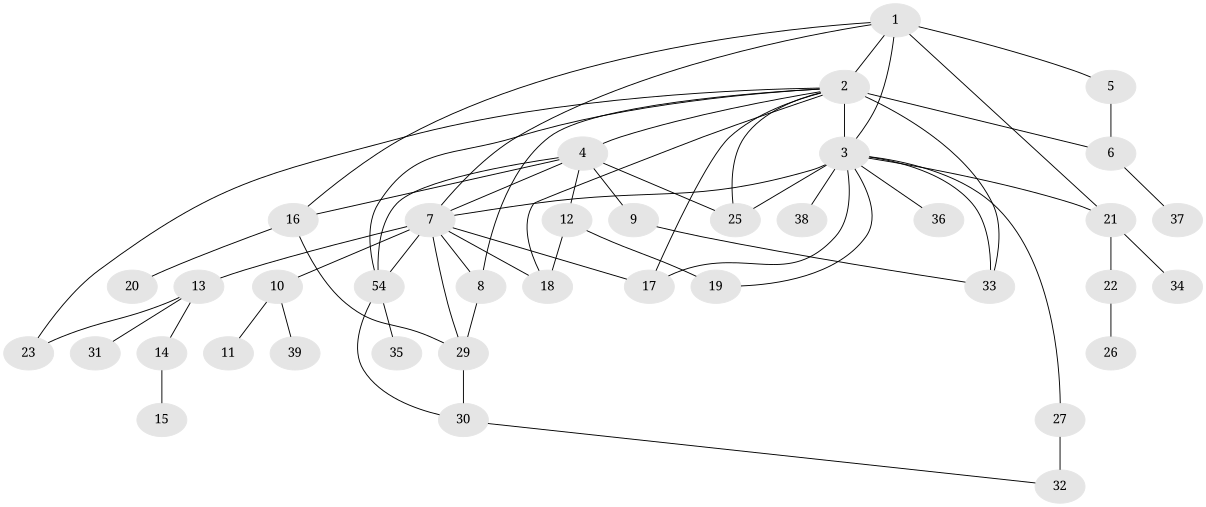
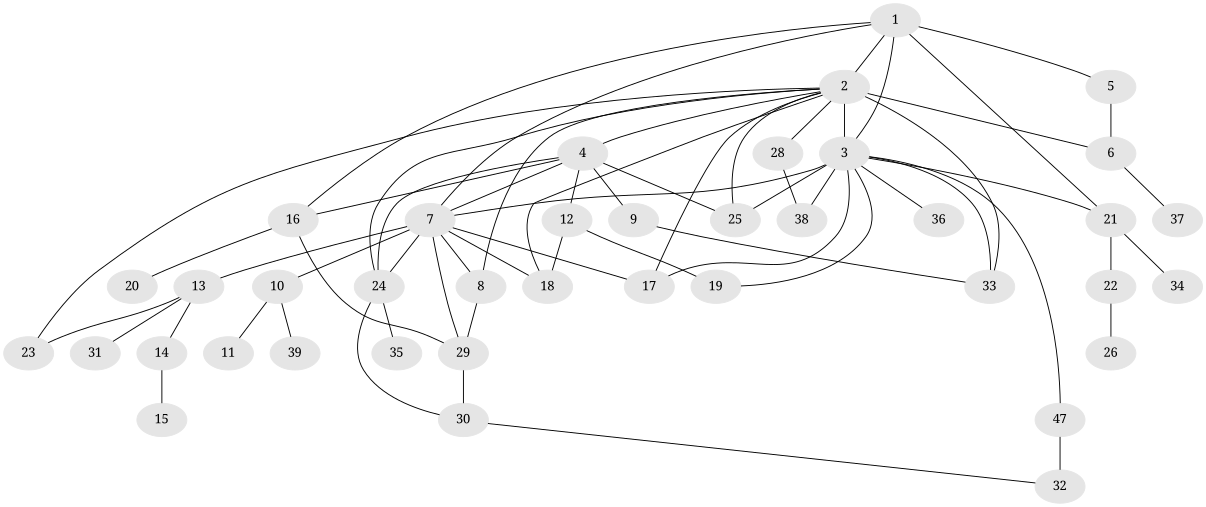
node "28": added
node "54": label "54" -> "24"
node "27": label "27" -> "47"
